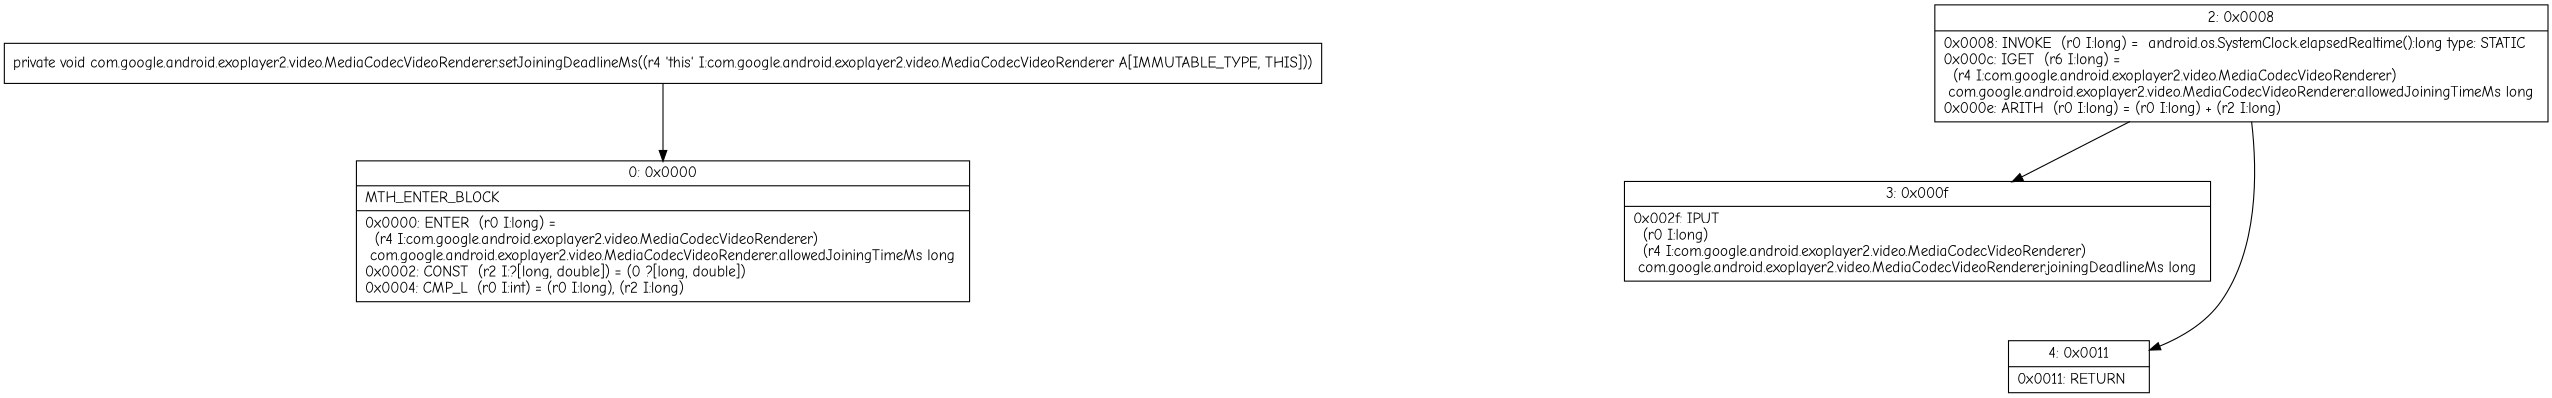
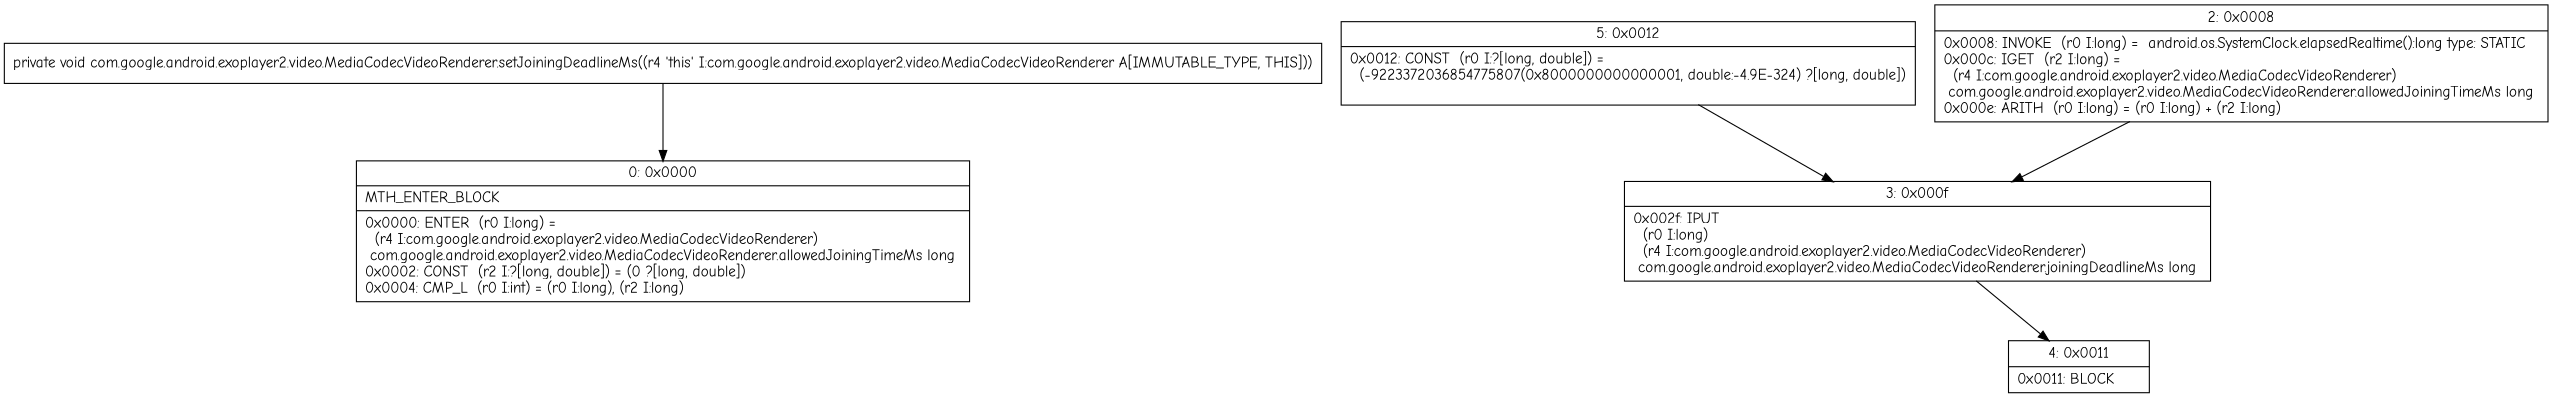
node "2: 0x0008": text "0x000c: IGET  (r6 I:long) =" -> "0x000c: IGET  (r2 I:long) ="
node "5: 0x0012": added
edge "2: 0x0008" -> "4: 0x0011": now "3: 0x000f" -> "4: 0x0011"
node "4: 0x0011": text "0x0011: RETURN" -> "0x0011: BLOCK"
